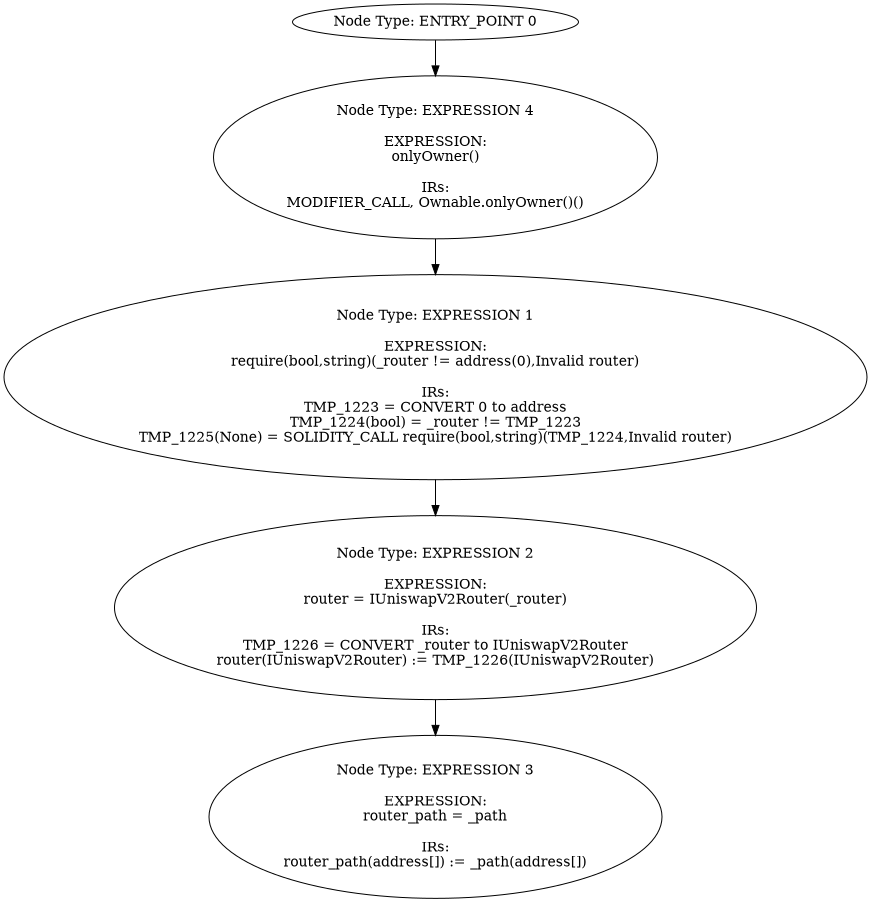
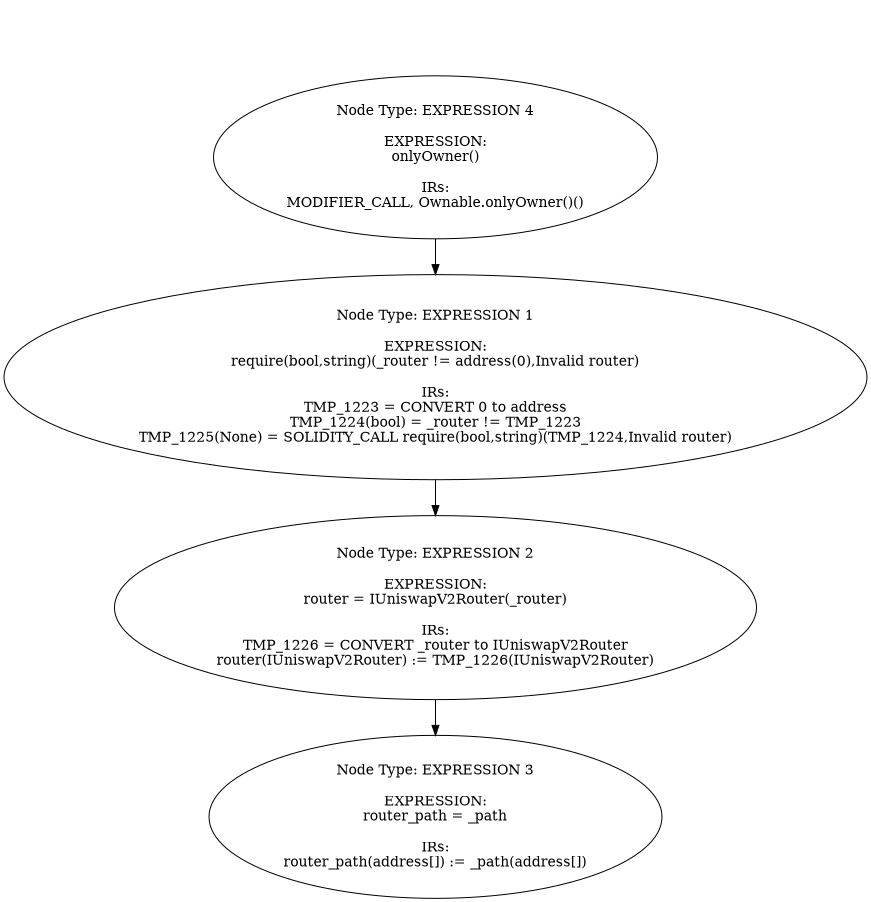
node "Node Type: ENTRY_POINT 0": removed
